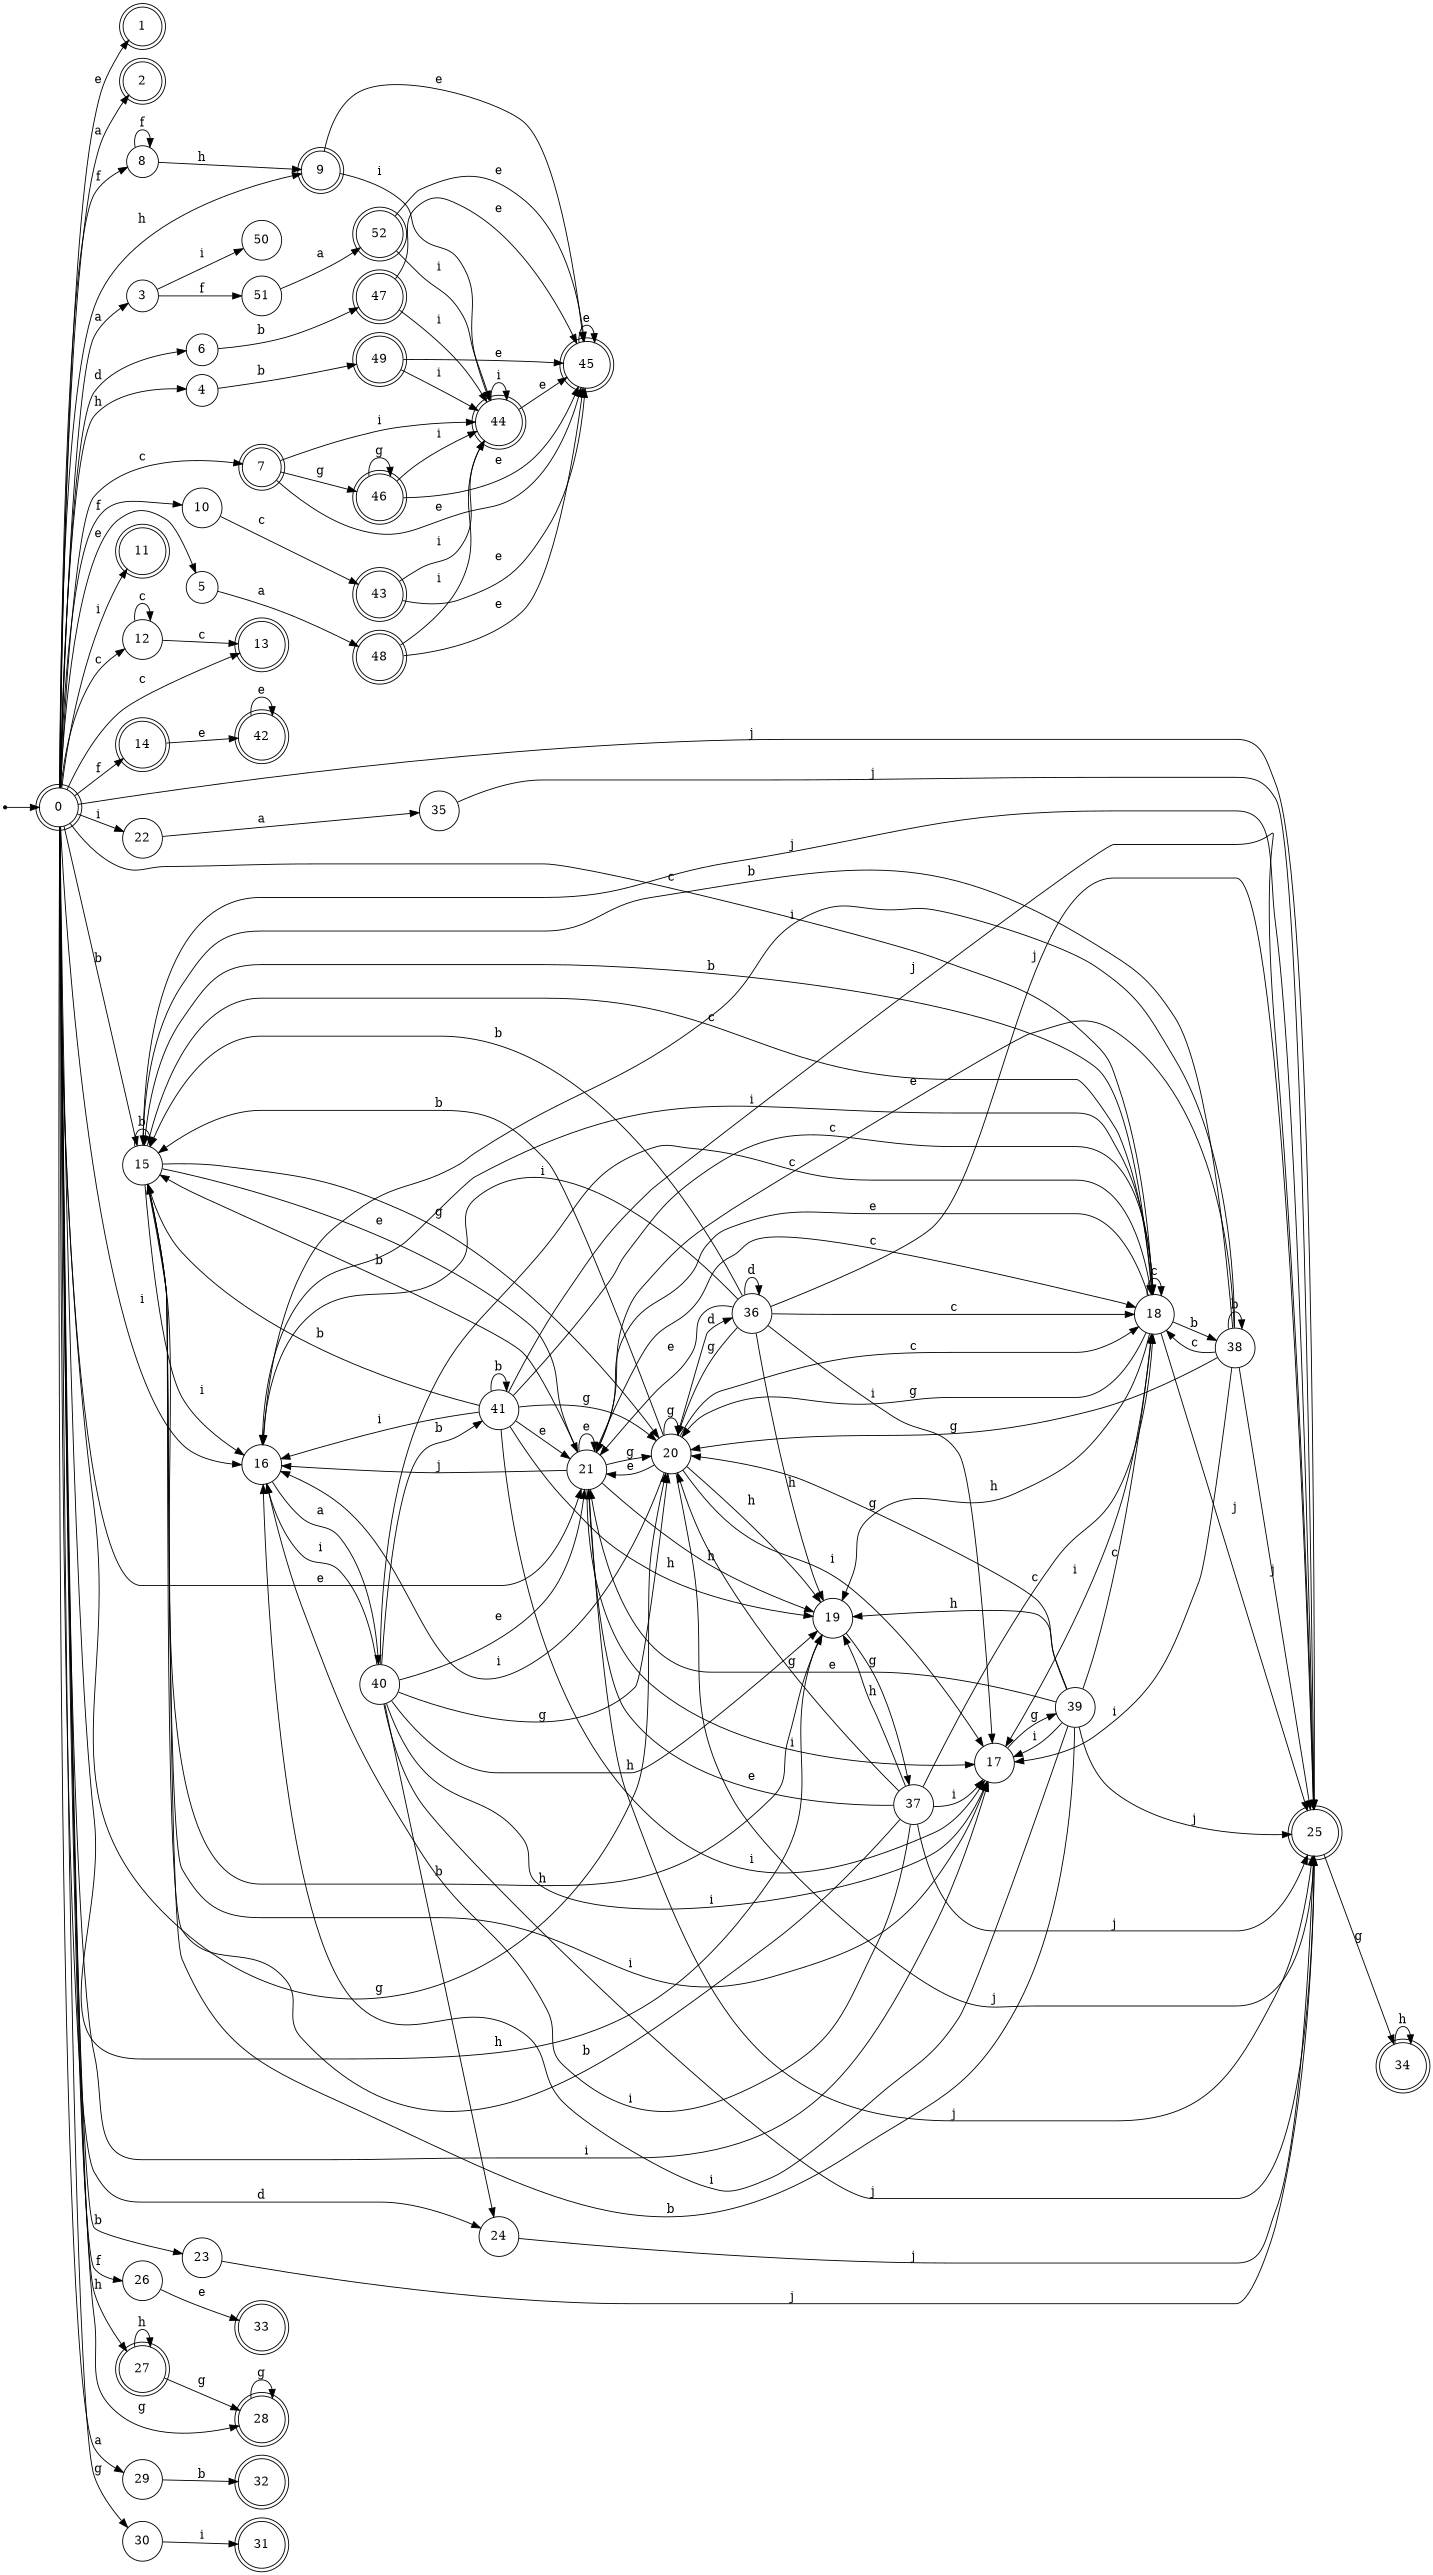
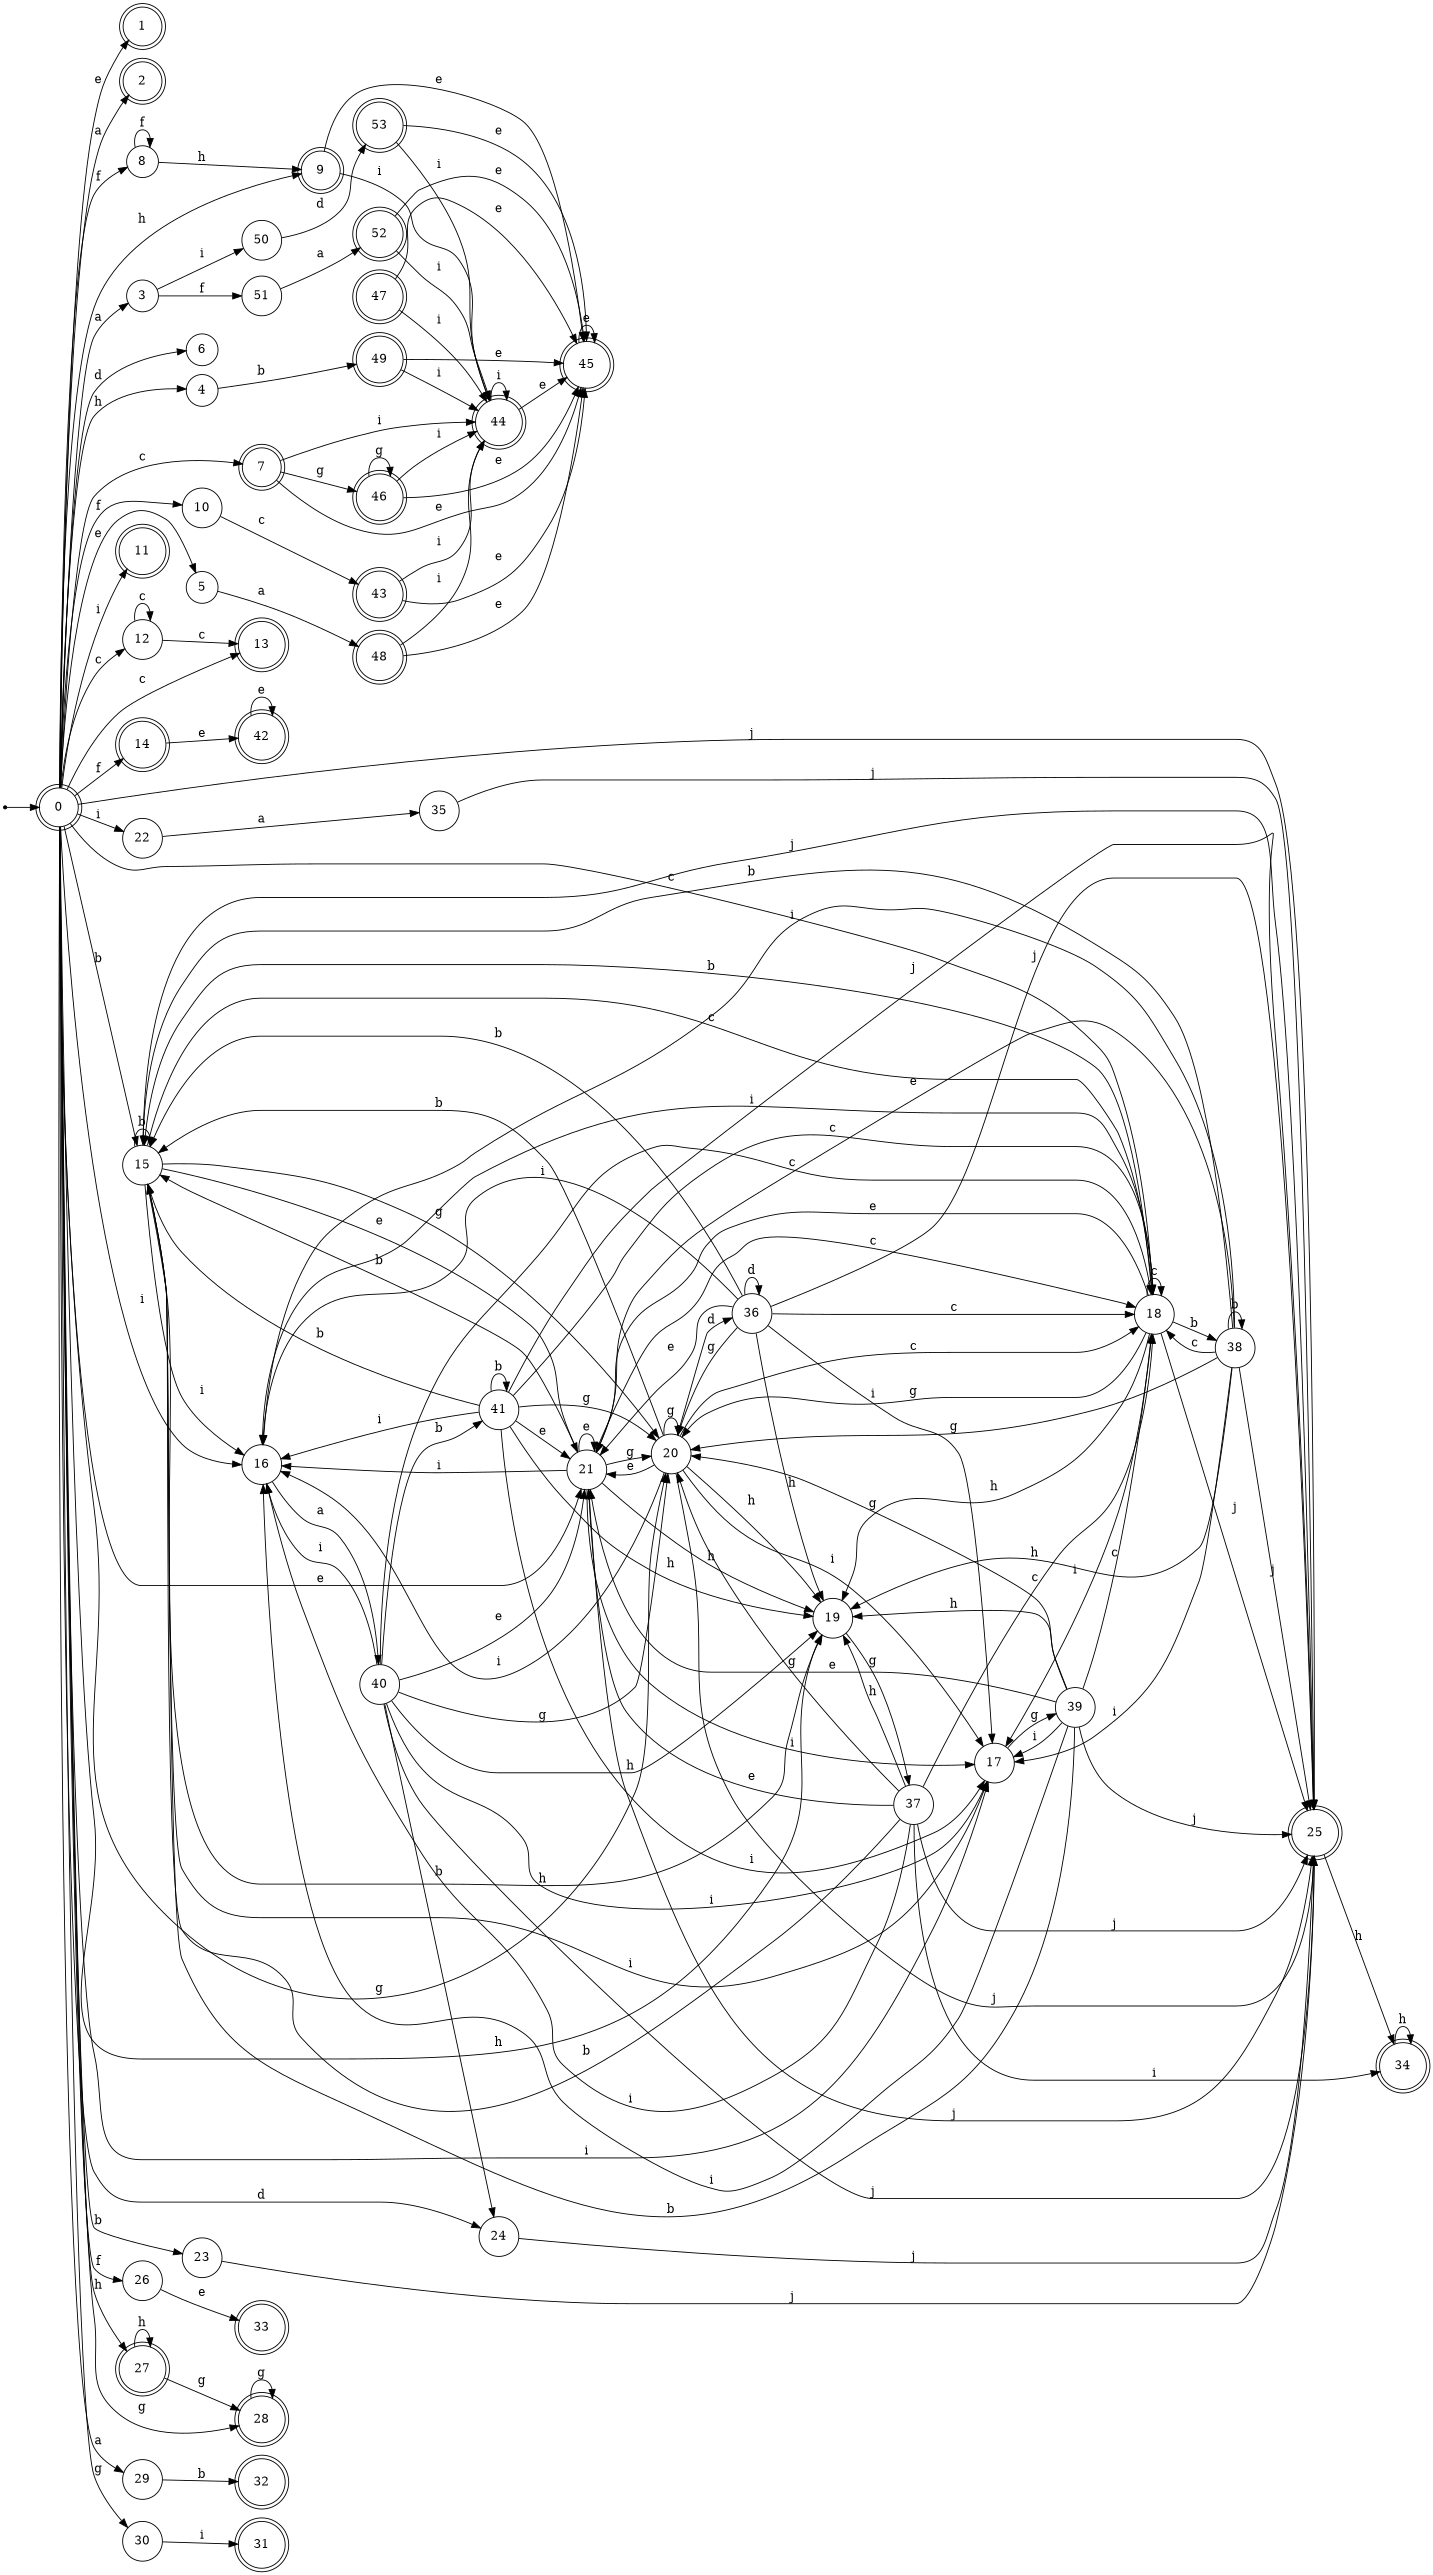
node "53": added
edge "6" -> "47": removed, label "b"
edge "21" -> "16": label "j" -> "i"
edge "38" -> "19": added, label "h"
edge "37" -> "17": now "37" -> "34"
edge "25" -> "34": label "g" -> "h"
